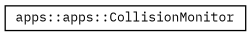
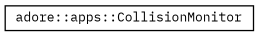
node "apps::apps::CollisionMonitor": label "apps::apps::CollisionMonitor" -> "adore::apps::CollisionMonitor"
